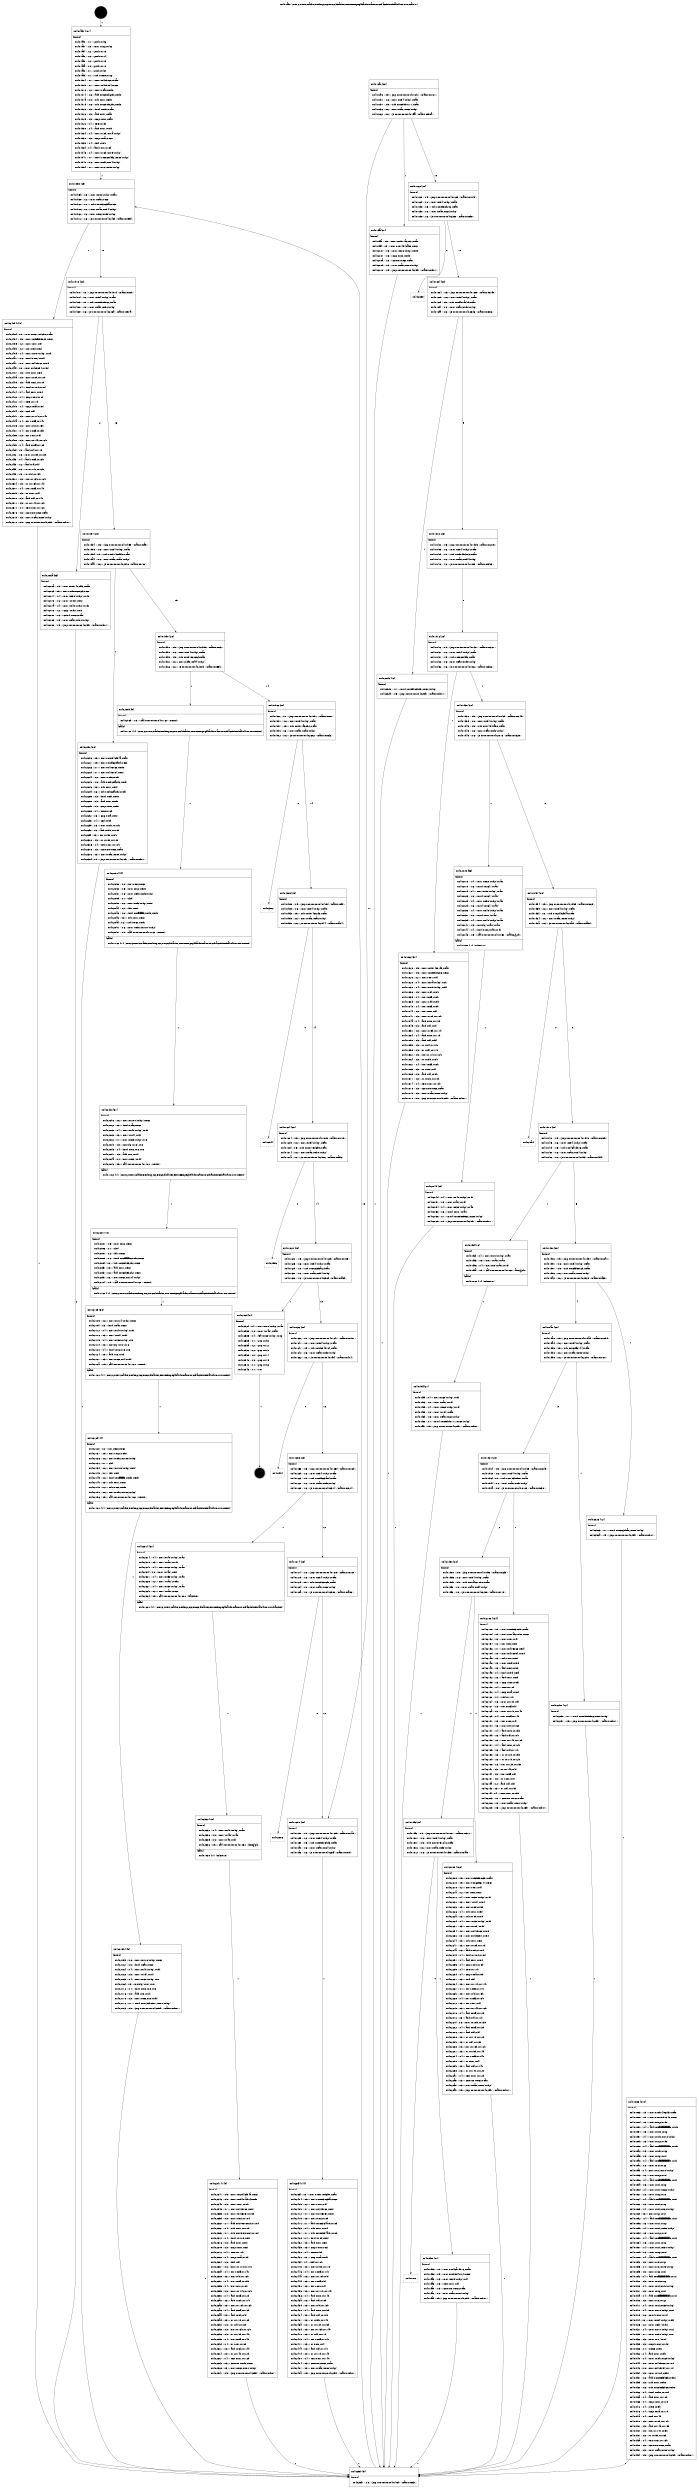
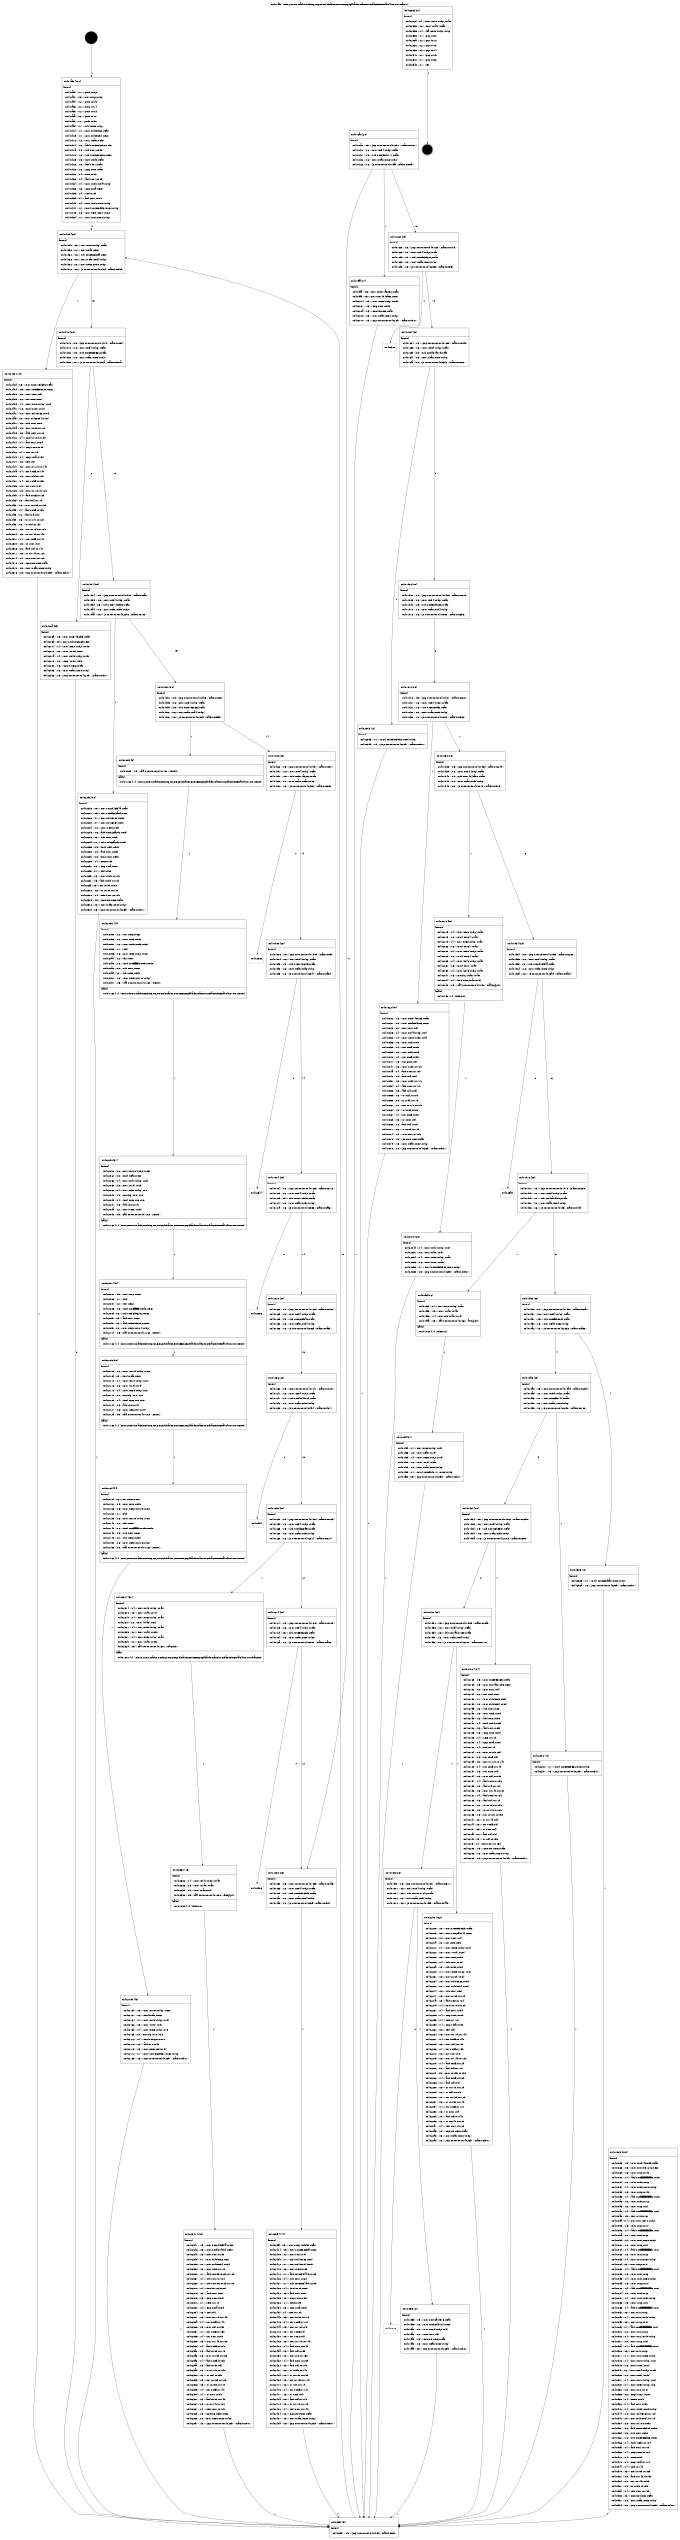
edge "0x401c20 [28]" -> "0x40252f [21]": removed, label "1"
